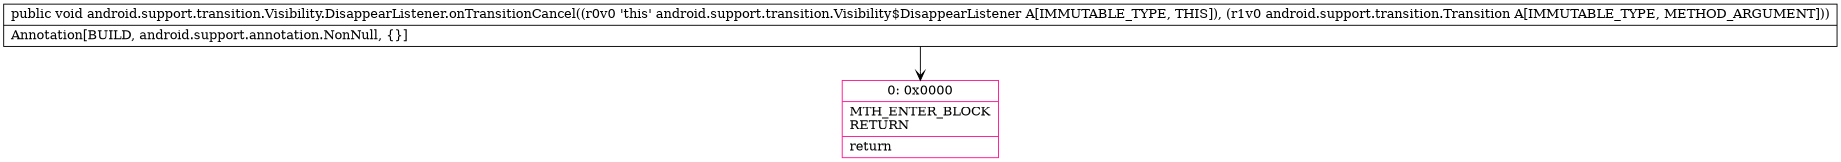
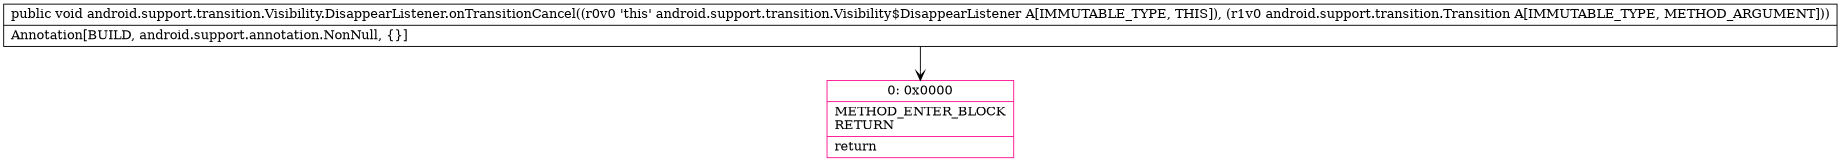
node "0: 0x0000": text "MTH_ENTER_BLOCK" -> "METHOD_ENTER_BLOCK"
